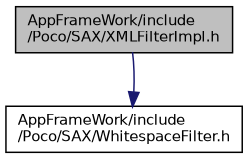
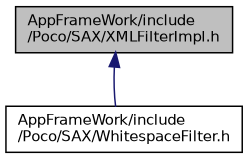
edge "AppFrameWork/include /Poco/SAX/XMLFilterImpl.h" -> "AppFrameWork/include /Poco/SAX/WhitespaceFilter.h": reversed
